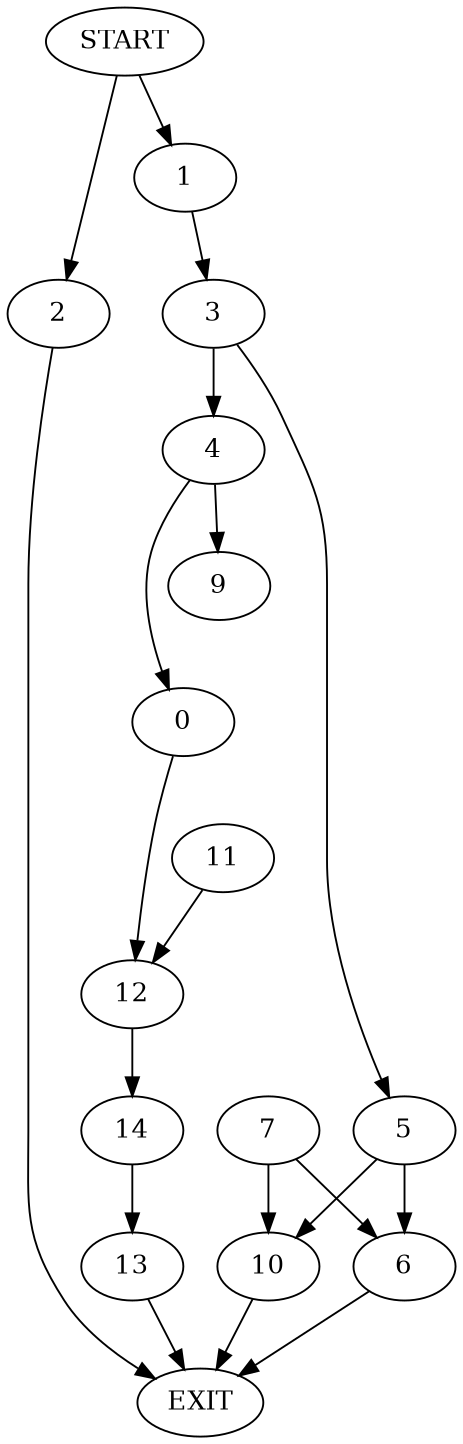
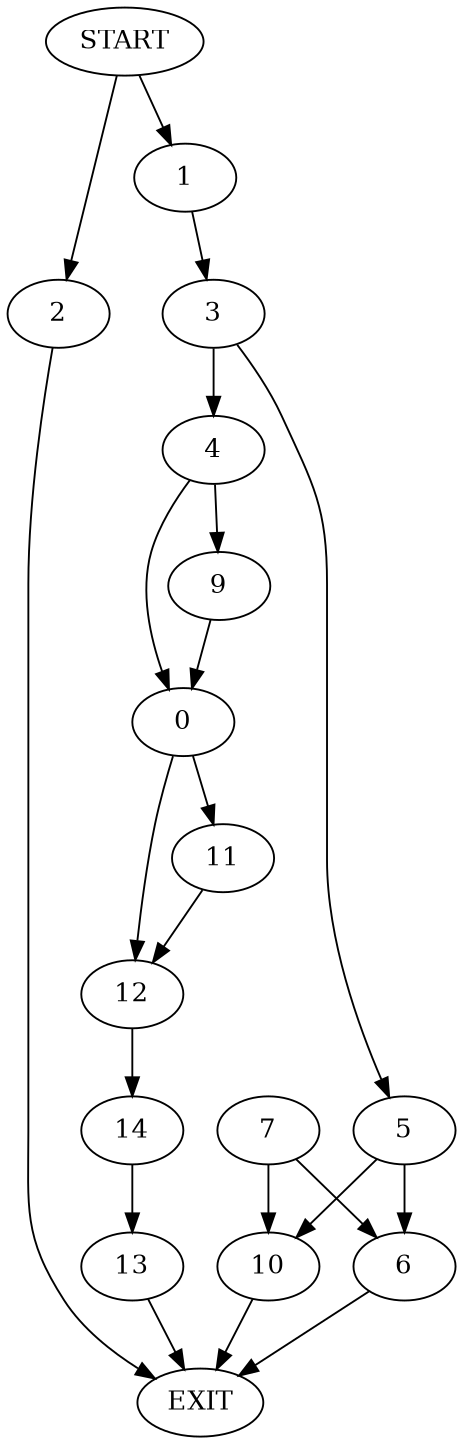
edge "9" -> "0": added
edge "0" -> "11": added
